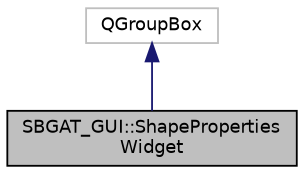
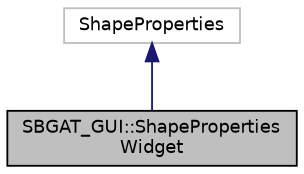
node "QGroupBox": label "QGroupBox" -> "ShapeProperties"
